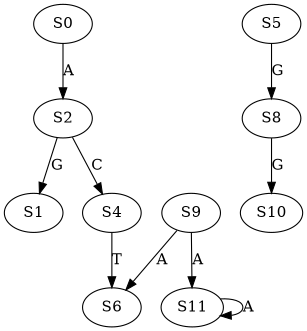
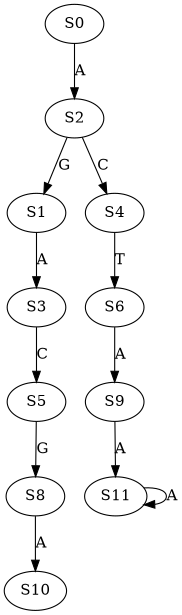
edge "S8" -> "S10": label "G" -> "A"
edge "S9" -> "S6": reversed
node "S3": added
